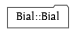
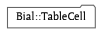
node "Bial::Bial": label "Bial::Bial" -> "Bial::TableCell"
